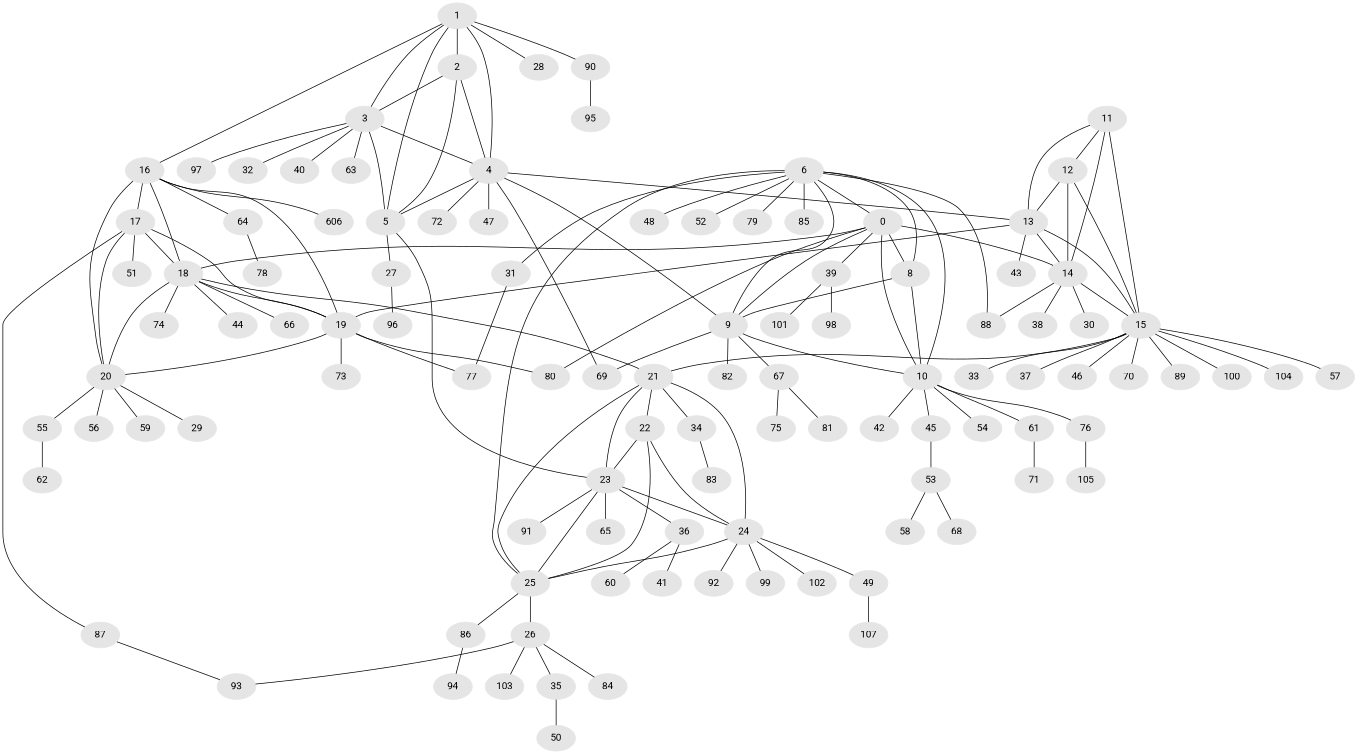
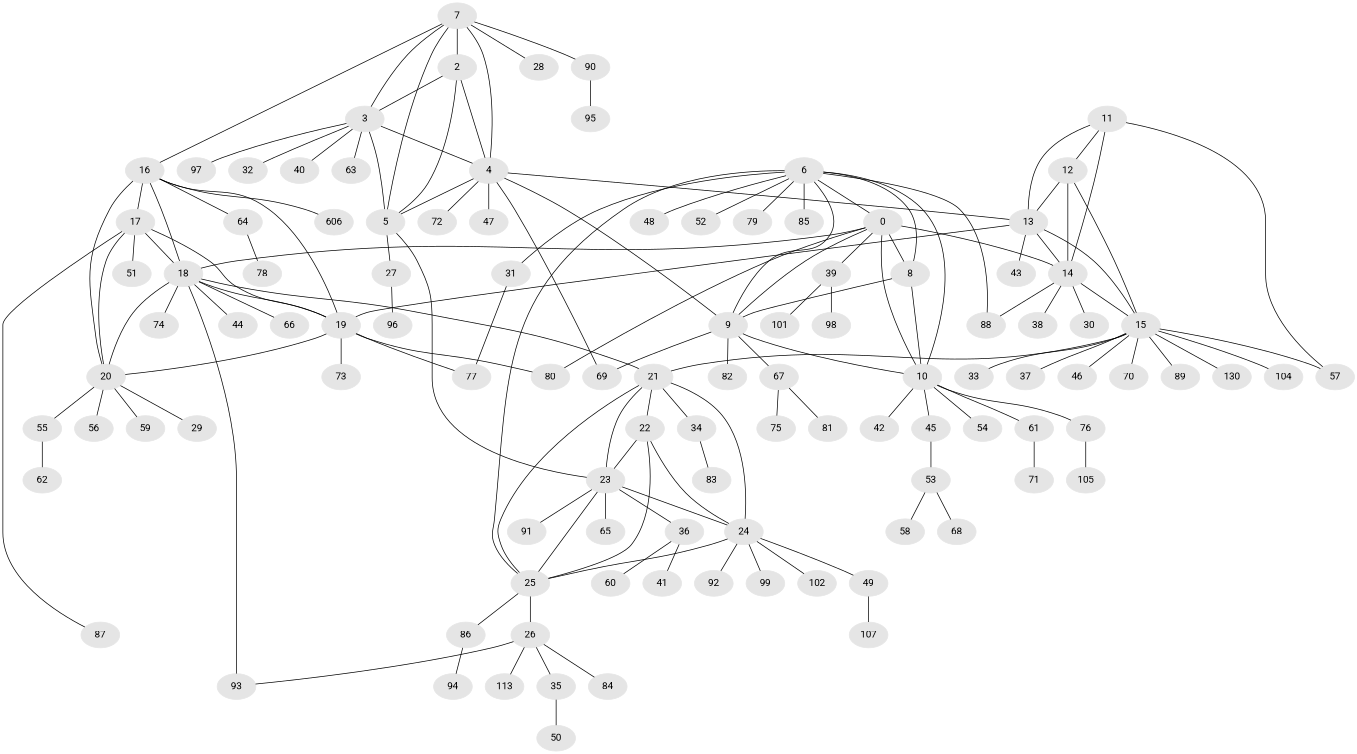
node "1": label "1" -> "7"
edge "11" -- "15": now "11" -- "57"
node "100": label "100" -> "130"
edge "87" -- "93": now "18" -- "93"
node "103": label "103" -> "113"
